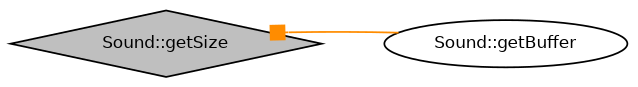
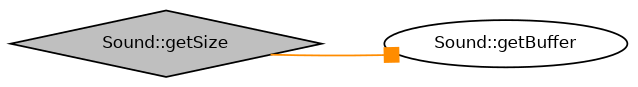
edge "Sound::getBuffer" -> "Sound::getSize": reversed
